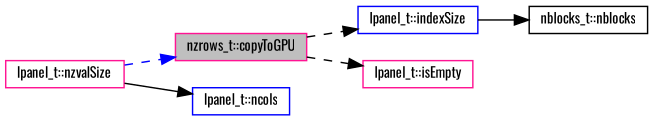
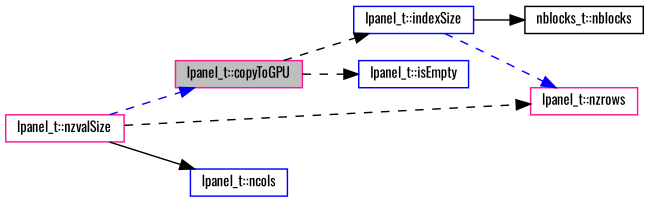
node "nzrows_t::copyToGPU": label "nzrows_t::copyToGPU" -> "lpanel_t::copyToGPU"
node "lpanel_t::isEmpty": color deeppink -> blue
node "lpanel_t::nzrows": added
